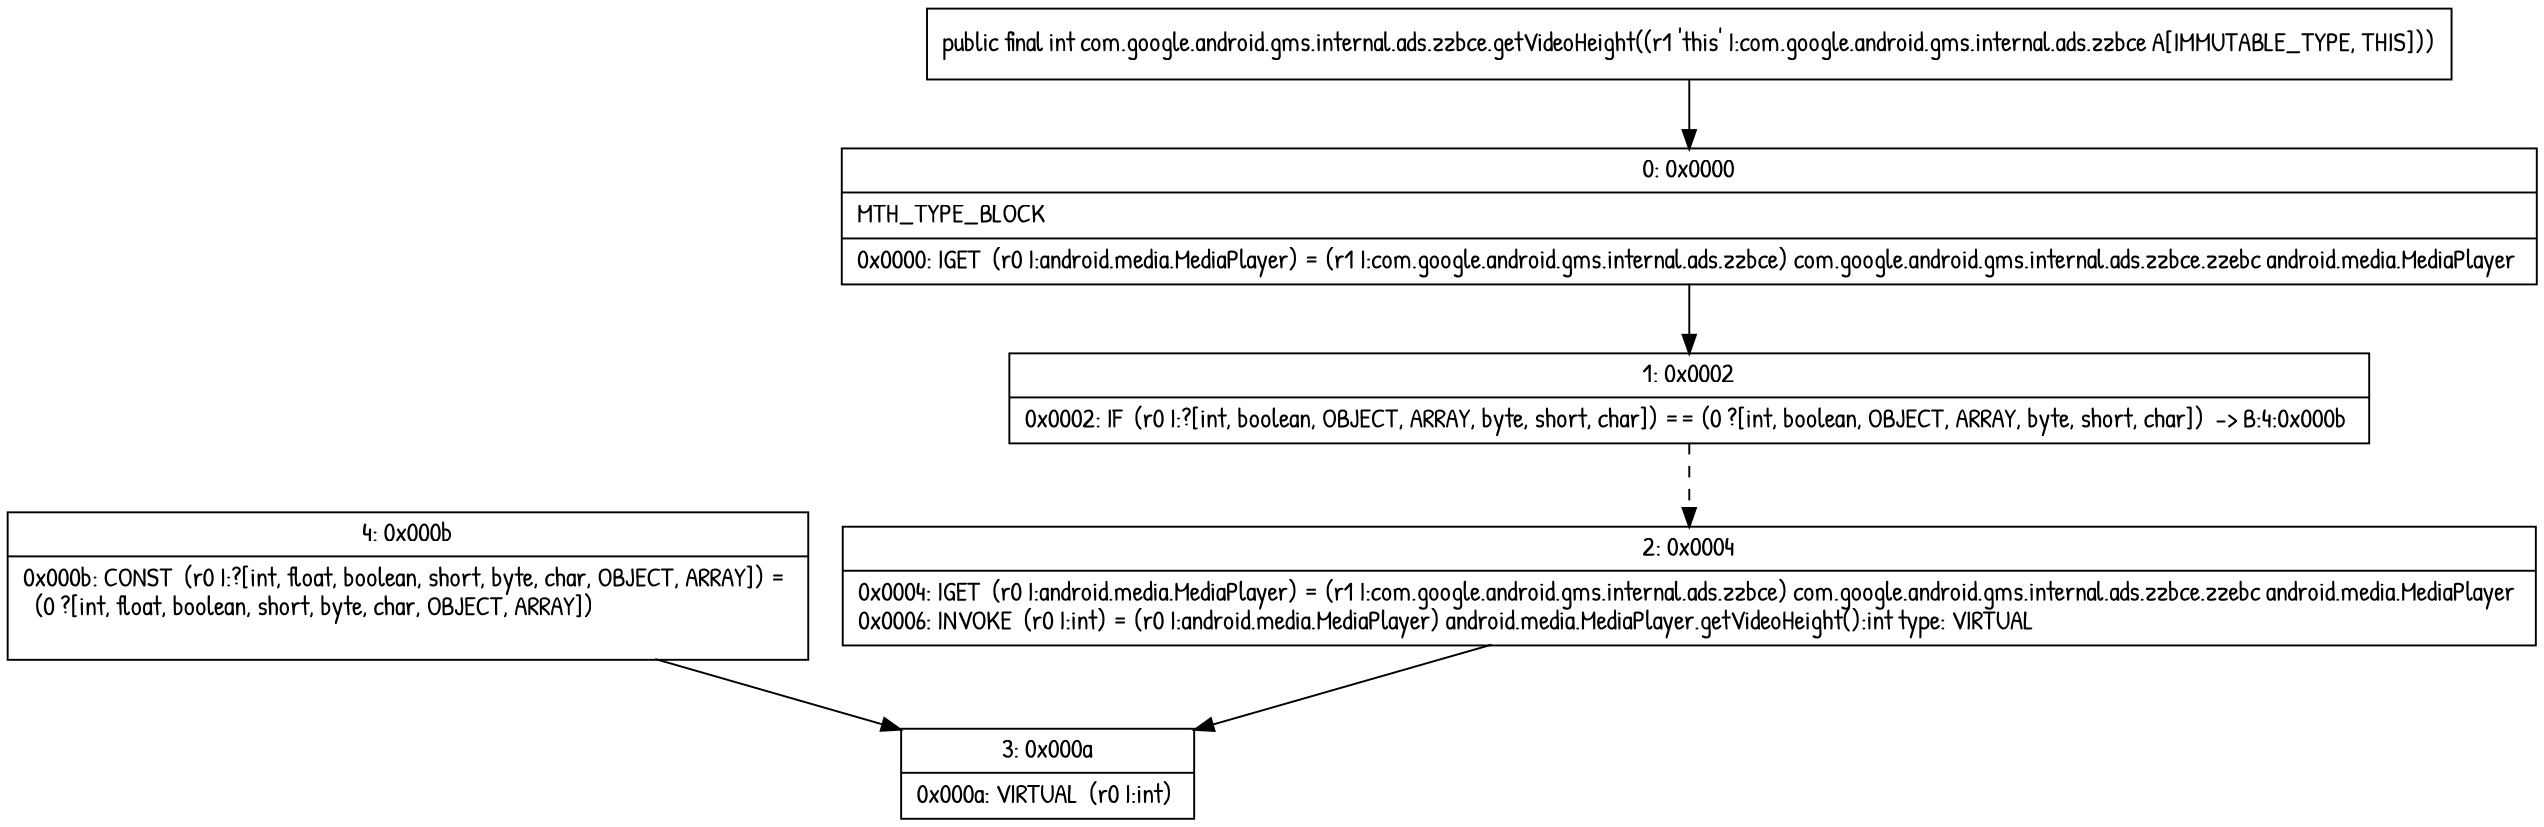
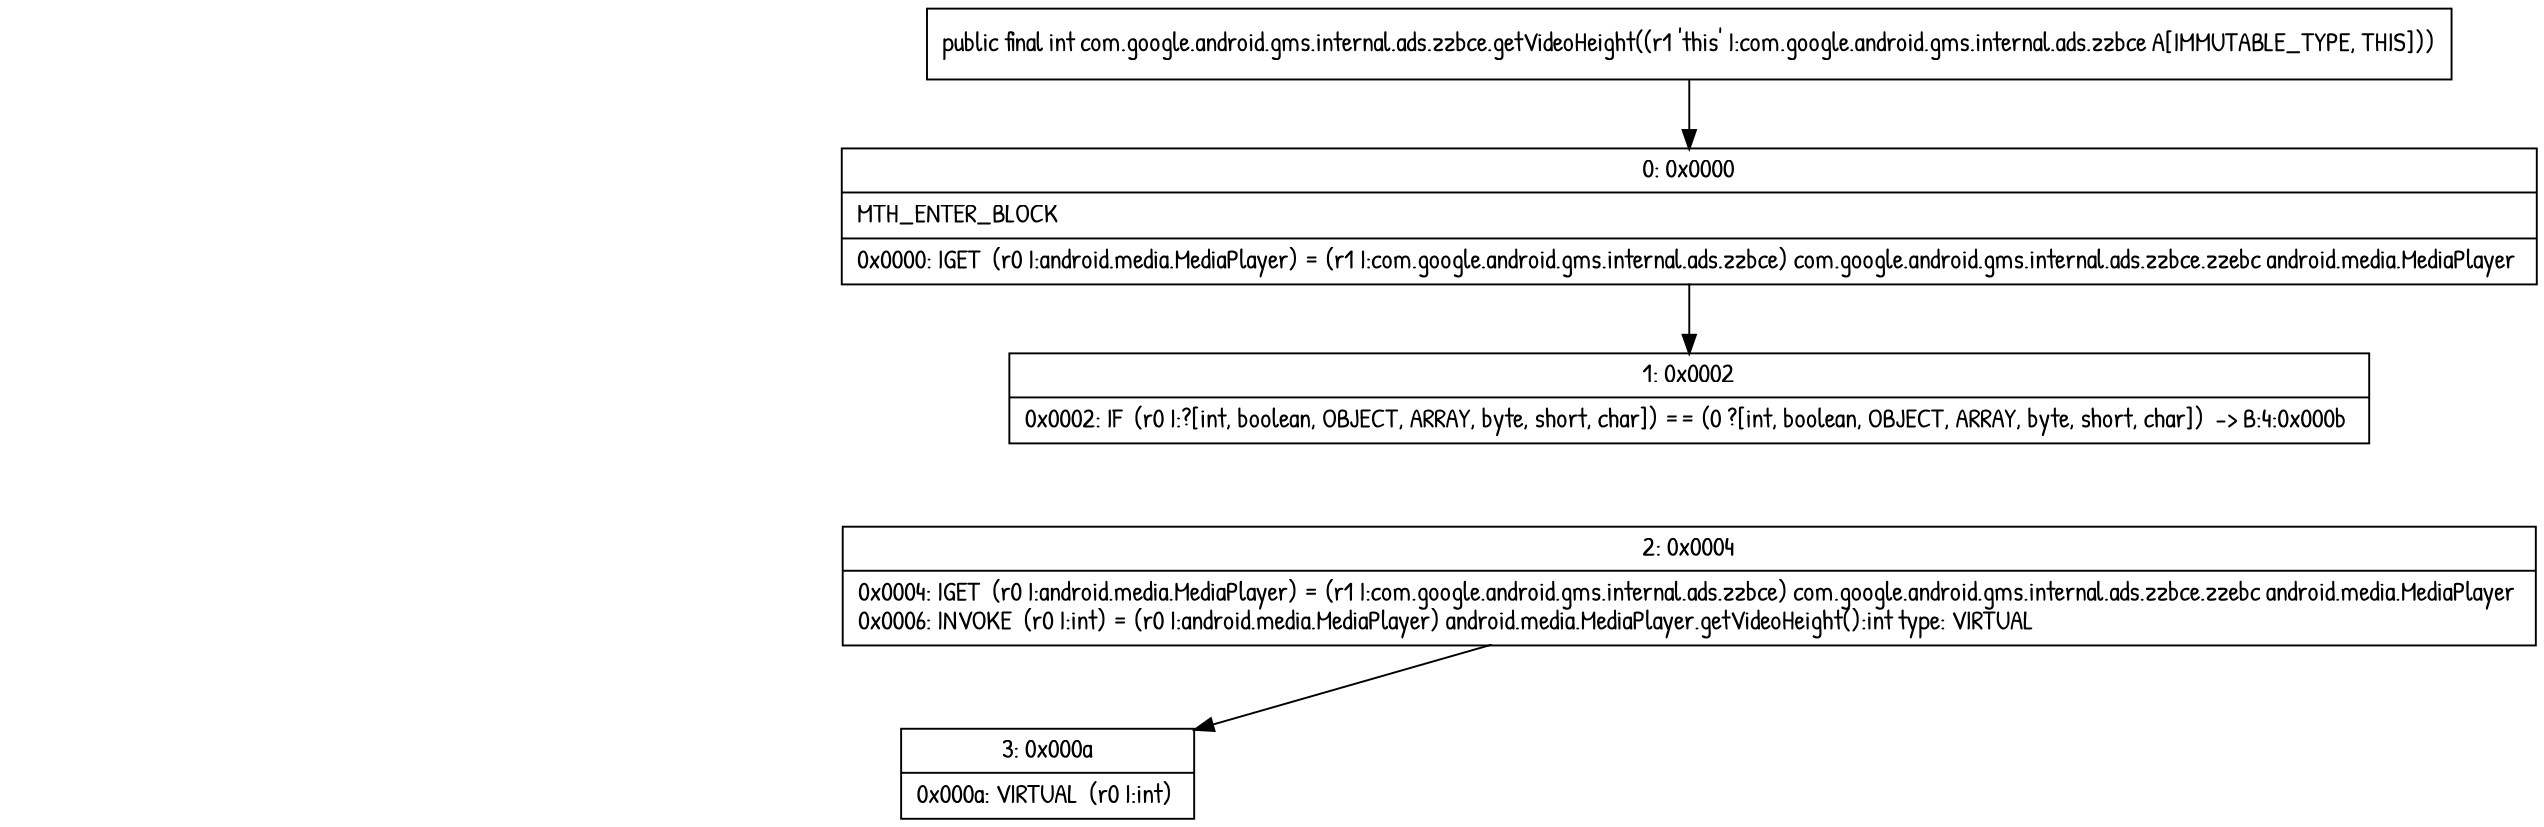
node "0: 0x0000": text "MTH_TYPE_BLOCK" -> "MTH_ENTER_BLOCK"
edge "1: 0x0002" -> "2: 0x0004": removed
node "4: 0x000b": removed
